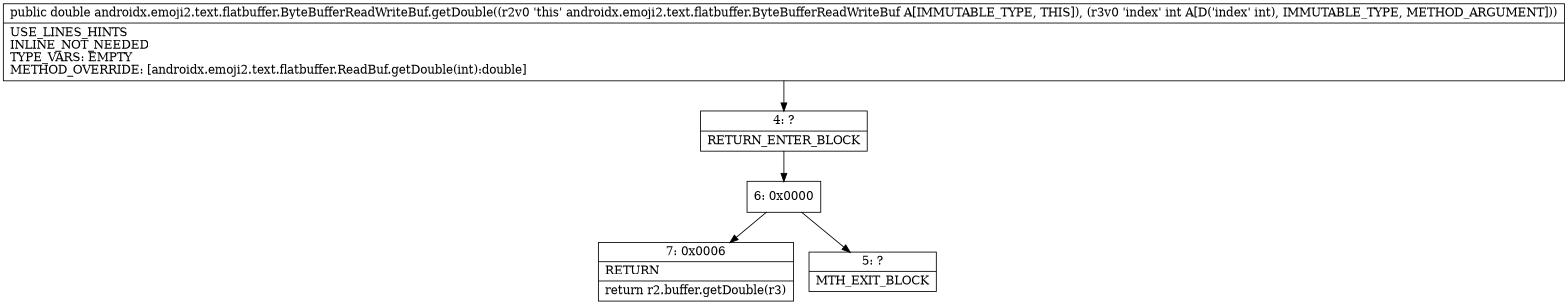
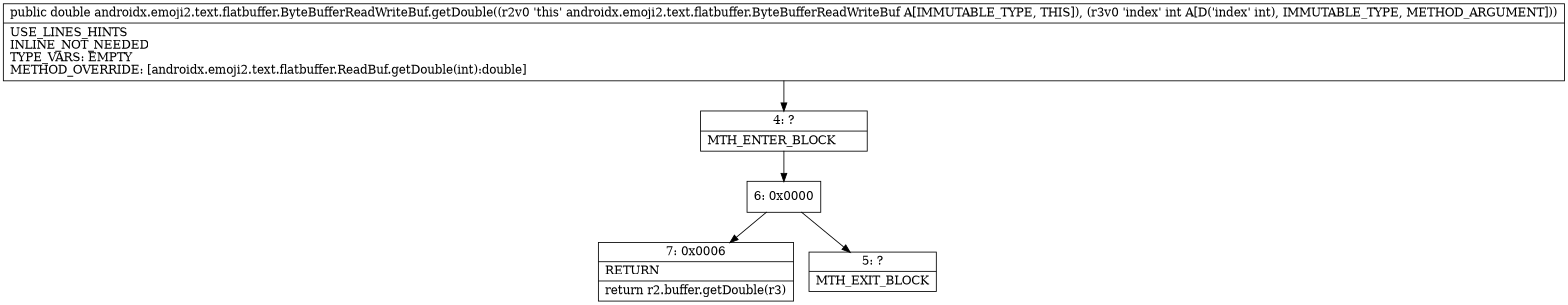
node "4: ?": text "RETURN_ENTER_BLOCK" -> "MTH_ENTER_BLOCK"
